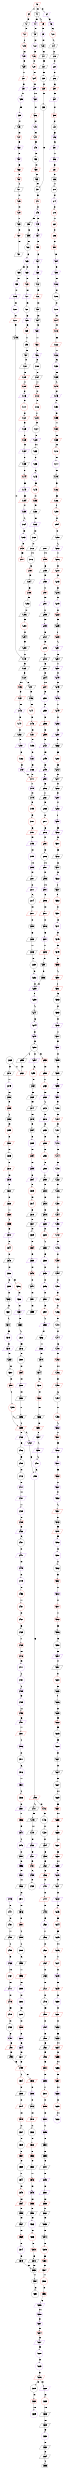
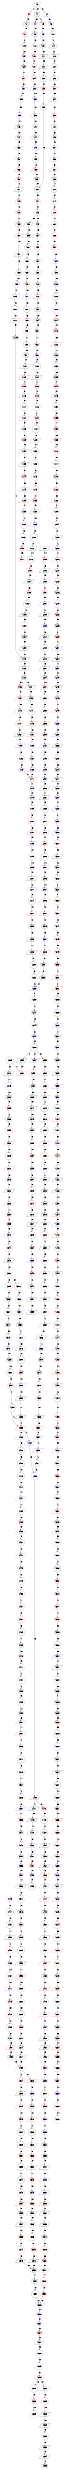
edge "S65" -> "S95": now "S91" -> "S95"
edge "S591" -> "S595": added, label "C"
